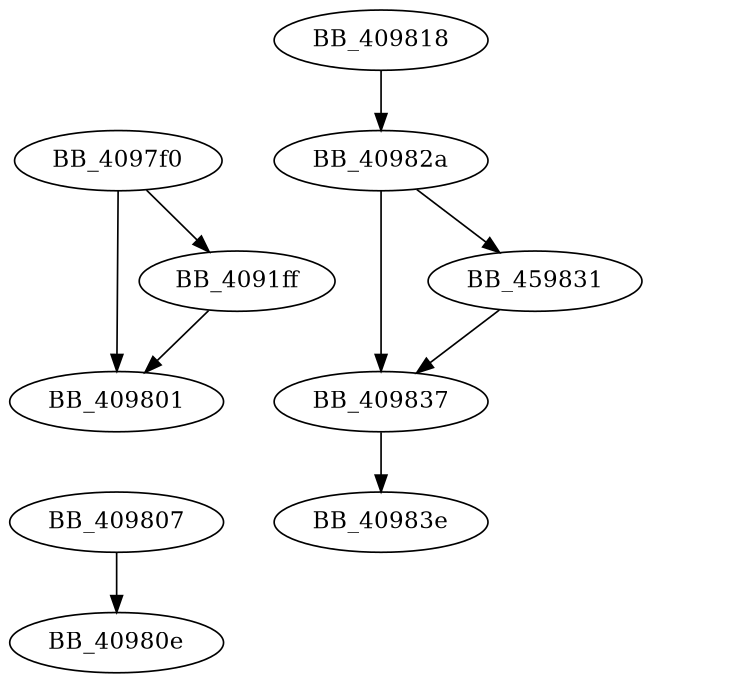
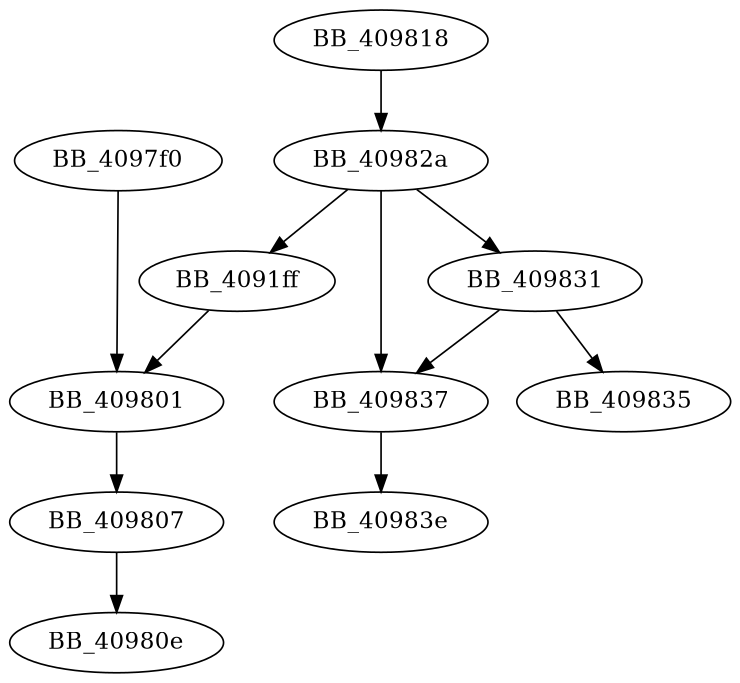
edge "BB_4097f0" -> "BB_4091ff": now "BB_40982a" -> "BB_4091ff"
node "BB_459831": label "BB_459831" -> "BB_409831"
node "BB_409835": added
edge "BB_409801" -> "BB_409807": added
